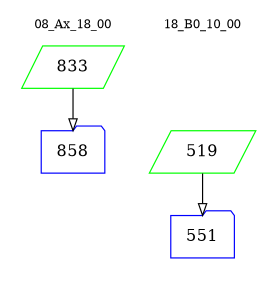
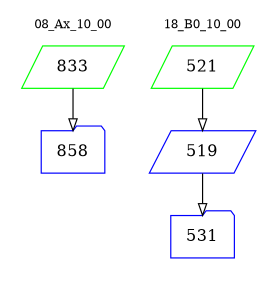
cluster "08_Ax_18_00": label "08_Ax_18_00" -> "08_Ax_10_00"
node "521": added
node "519": color green -> blue
node "551": label "551" -> "531"
